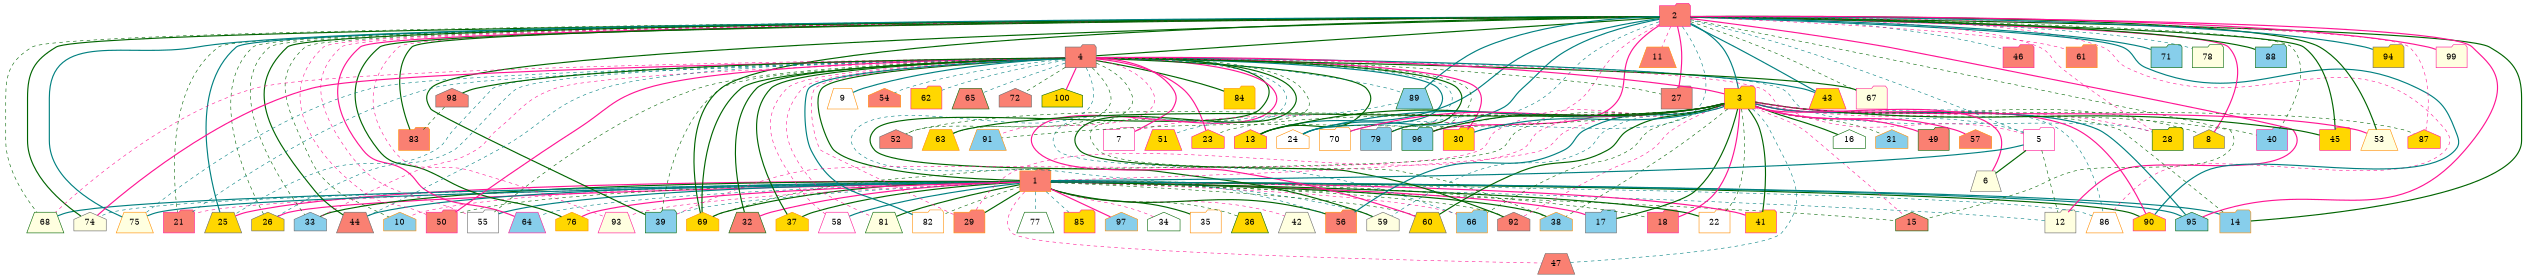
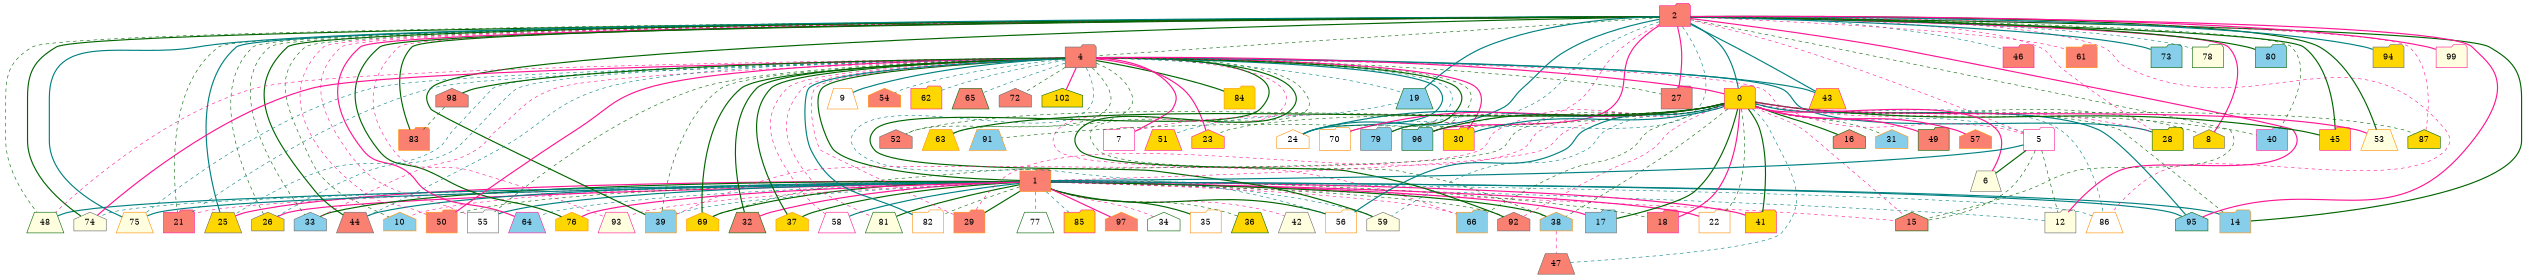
edge "2" -- "4": style bold -> dashed
edge "2" -- "69": removed
node "11": removed
node "71": label "71" -> "73"
node "88": label "88" -> "80"
edge "2" -- "5": color teal -> deeppink
edge "4" -- "28": style dashed -> bold
node "100": label "100" -> "102"
node "89": label "89" -> "19"
node "3": label "3" -> "0"
node "67": removed
edge "4" -- "91": removed
node "13": removed
node "16": fillcolor white -> salmon
node "87": color deeppink -> darkgreen
edge "4" -- "66": color teal -> deeppink
edge "1" -- "22": color darkgreen -> deeppink
edge "5" -- "15": added
edge "1" -- "15": color darkgreen -> deeppink
node "68": label "68" -> "48"
node "50": color deeppink -> darkorange
node "39": color darkgreen -> darkorange
node "97": fillcolor skyblue -> salmon
node "56": fillcolor salmon -> white
node "60": removed
node "90": removed
edge "1" -- "47": now "38" -- "47"
